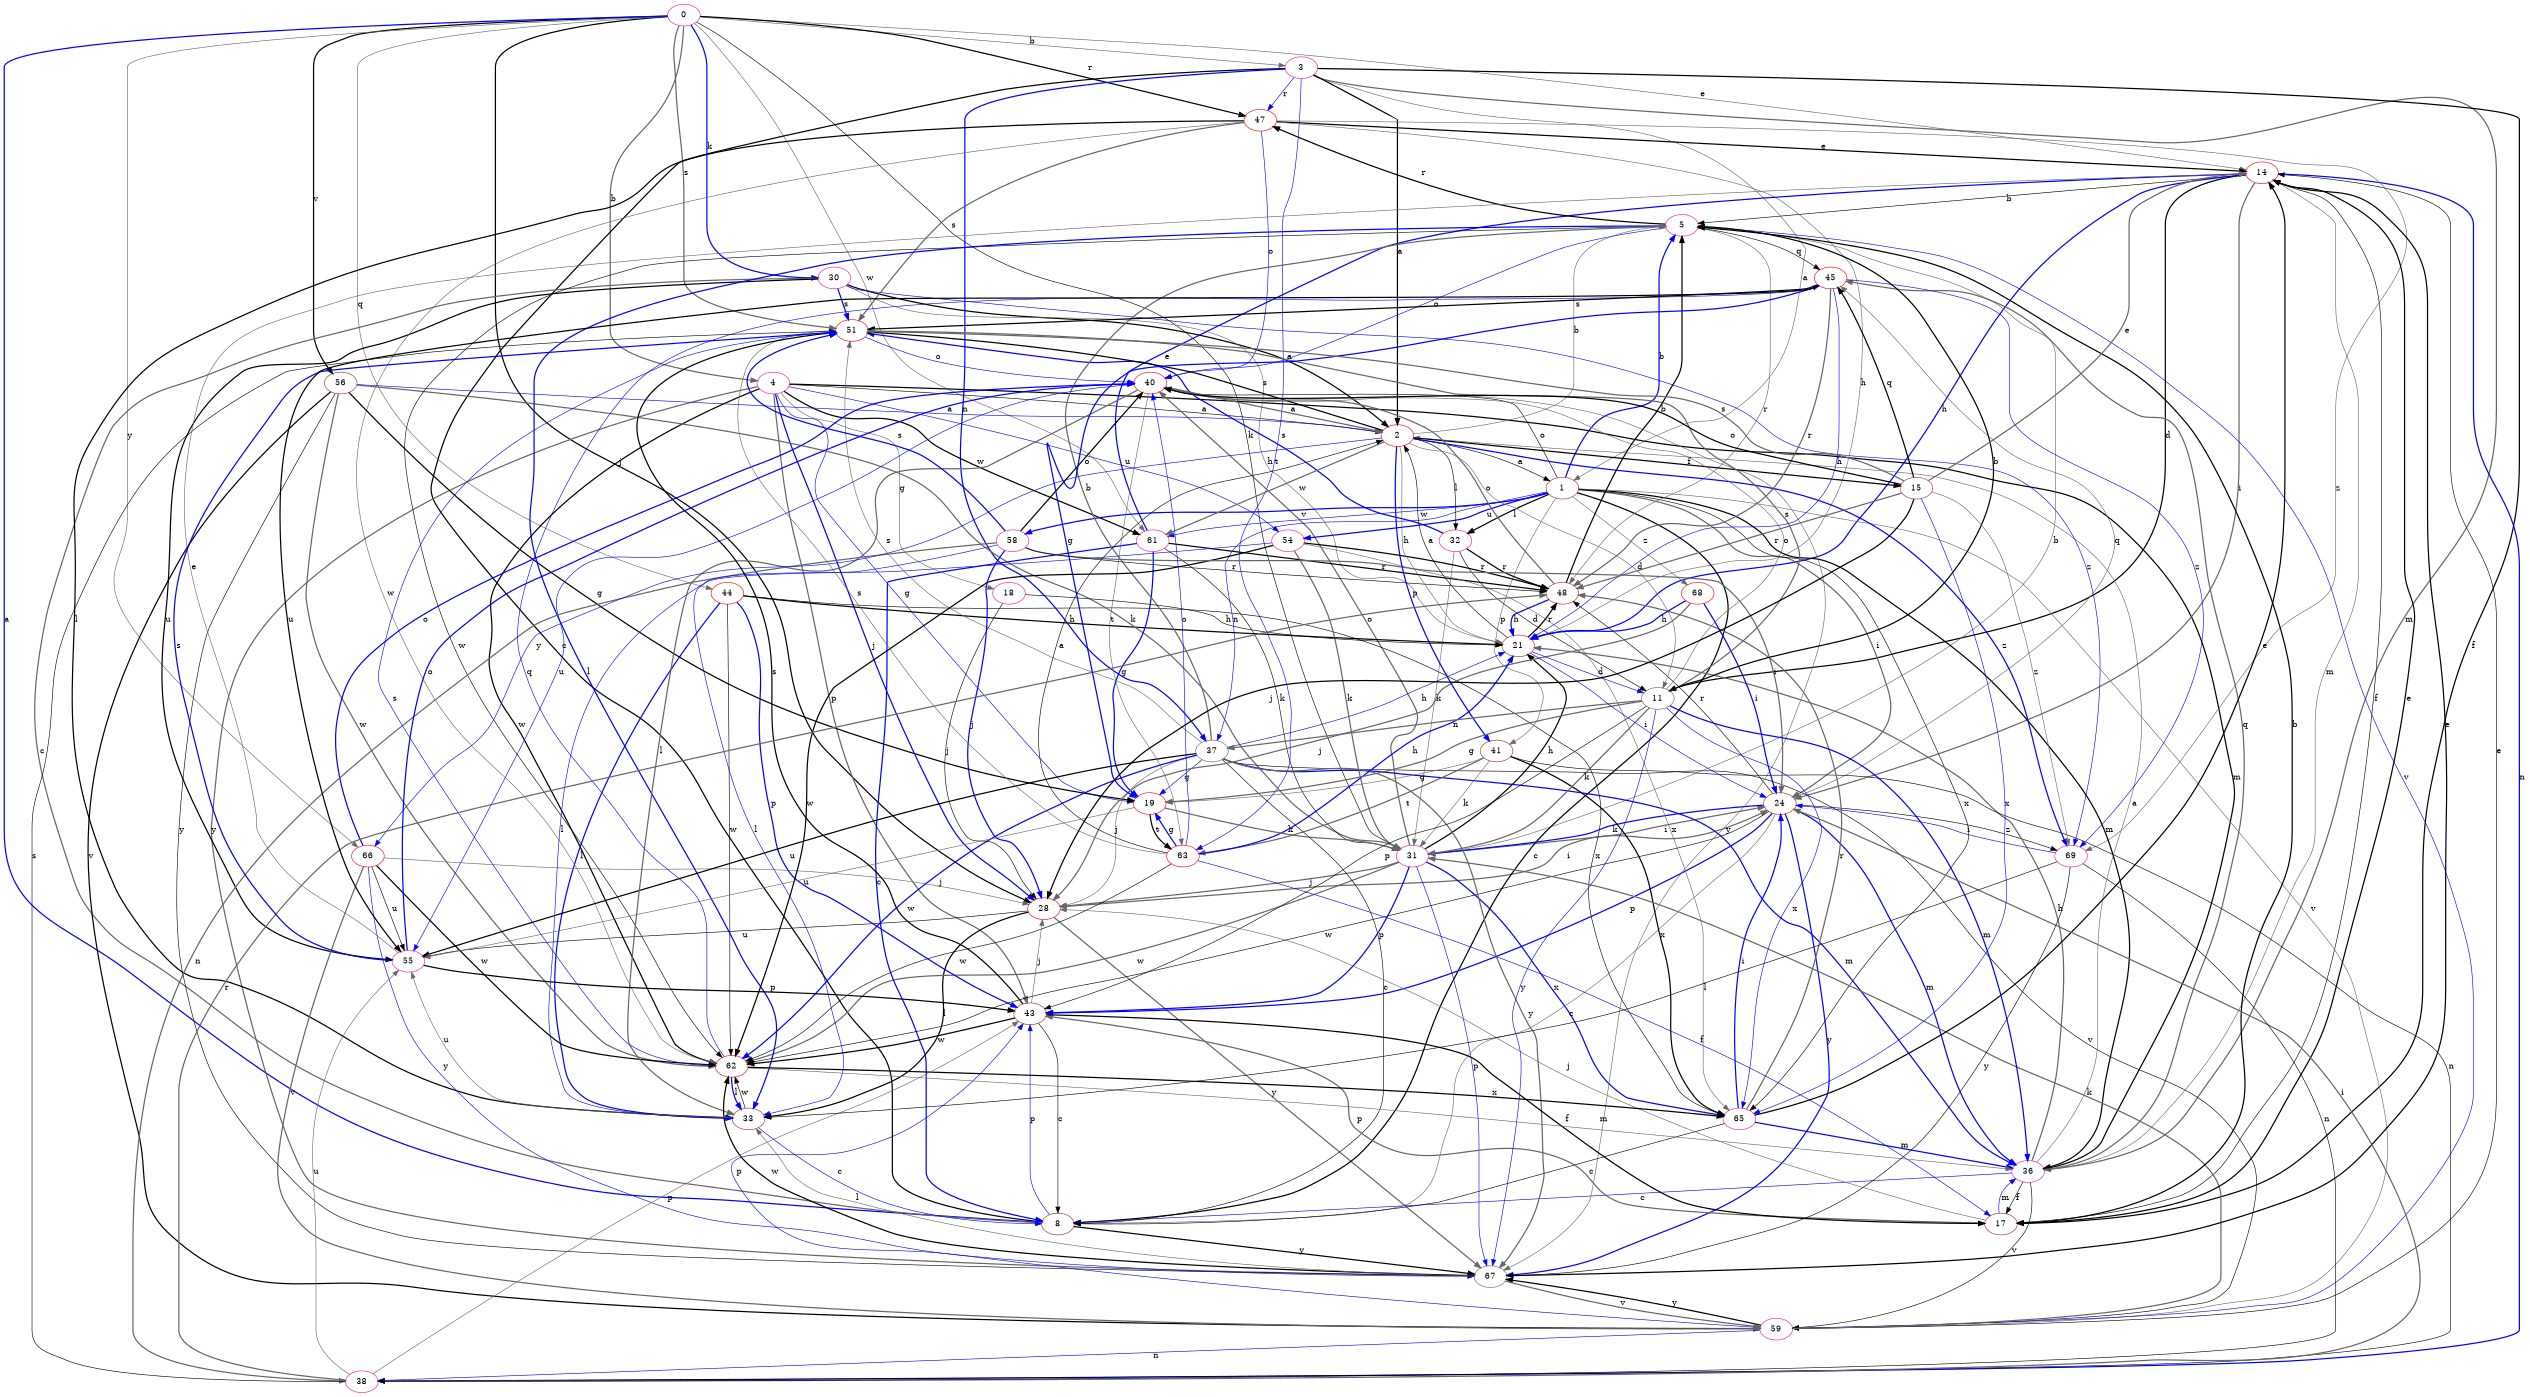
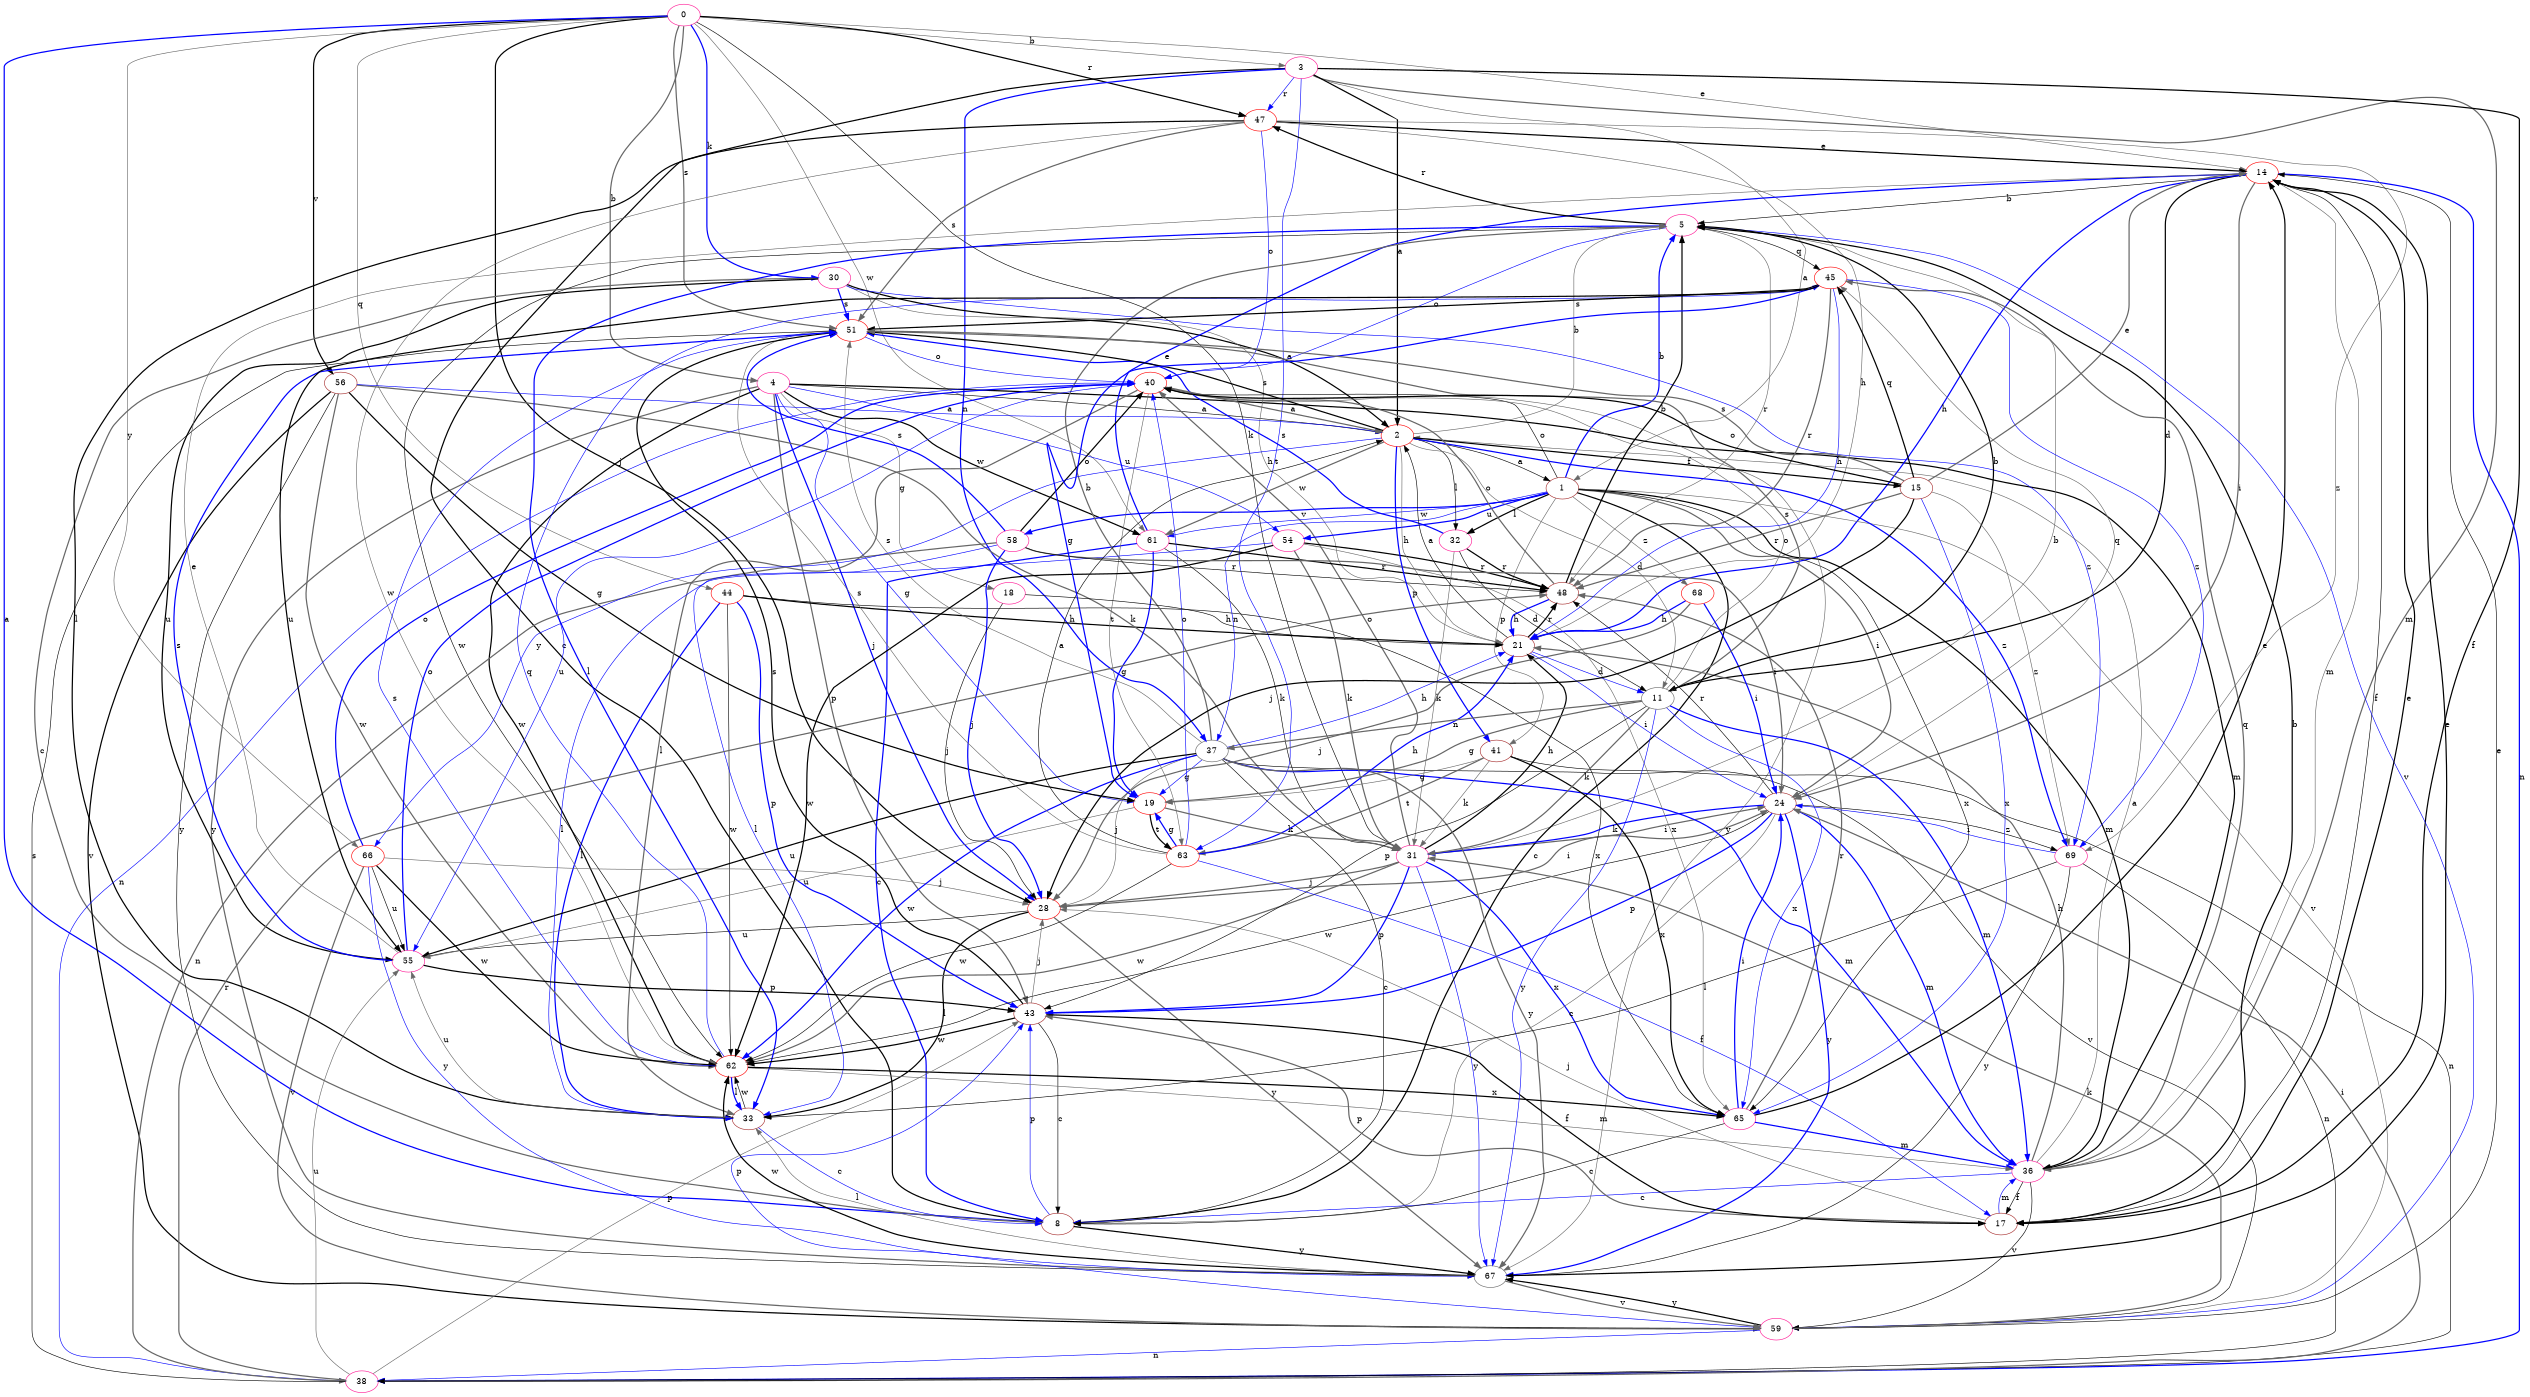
edge "40" -> "38": added, label "n"
edge "31" -> "67": label "p" -> "y"
